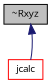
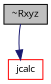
edge "jcalc" -> "~Rxyz": reversed
